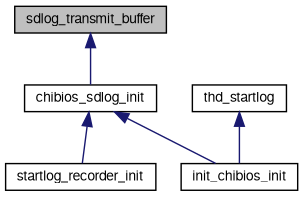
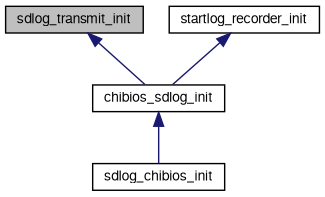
node "sdlog_transmit_buffer": label "sdlog_transmit_buffer" -> "sdlog_transmit_init"
node "thd_startlog": removed
edge "startlog_recorder_init" -> "chibios_sdlog_init": reversed
node "init_chibios_init": label "init_chibios_init" -> "sdlog_chibios_init"
